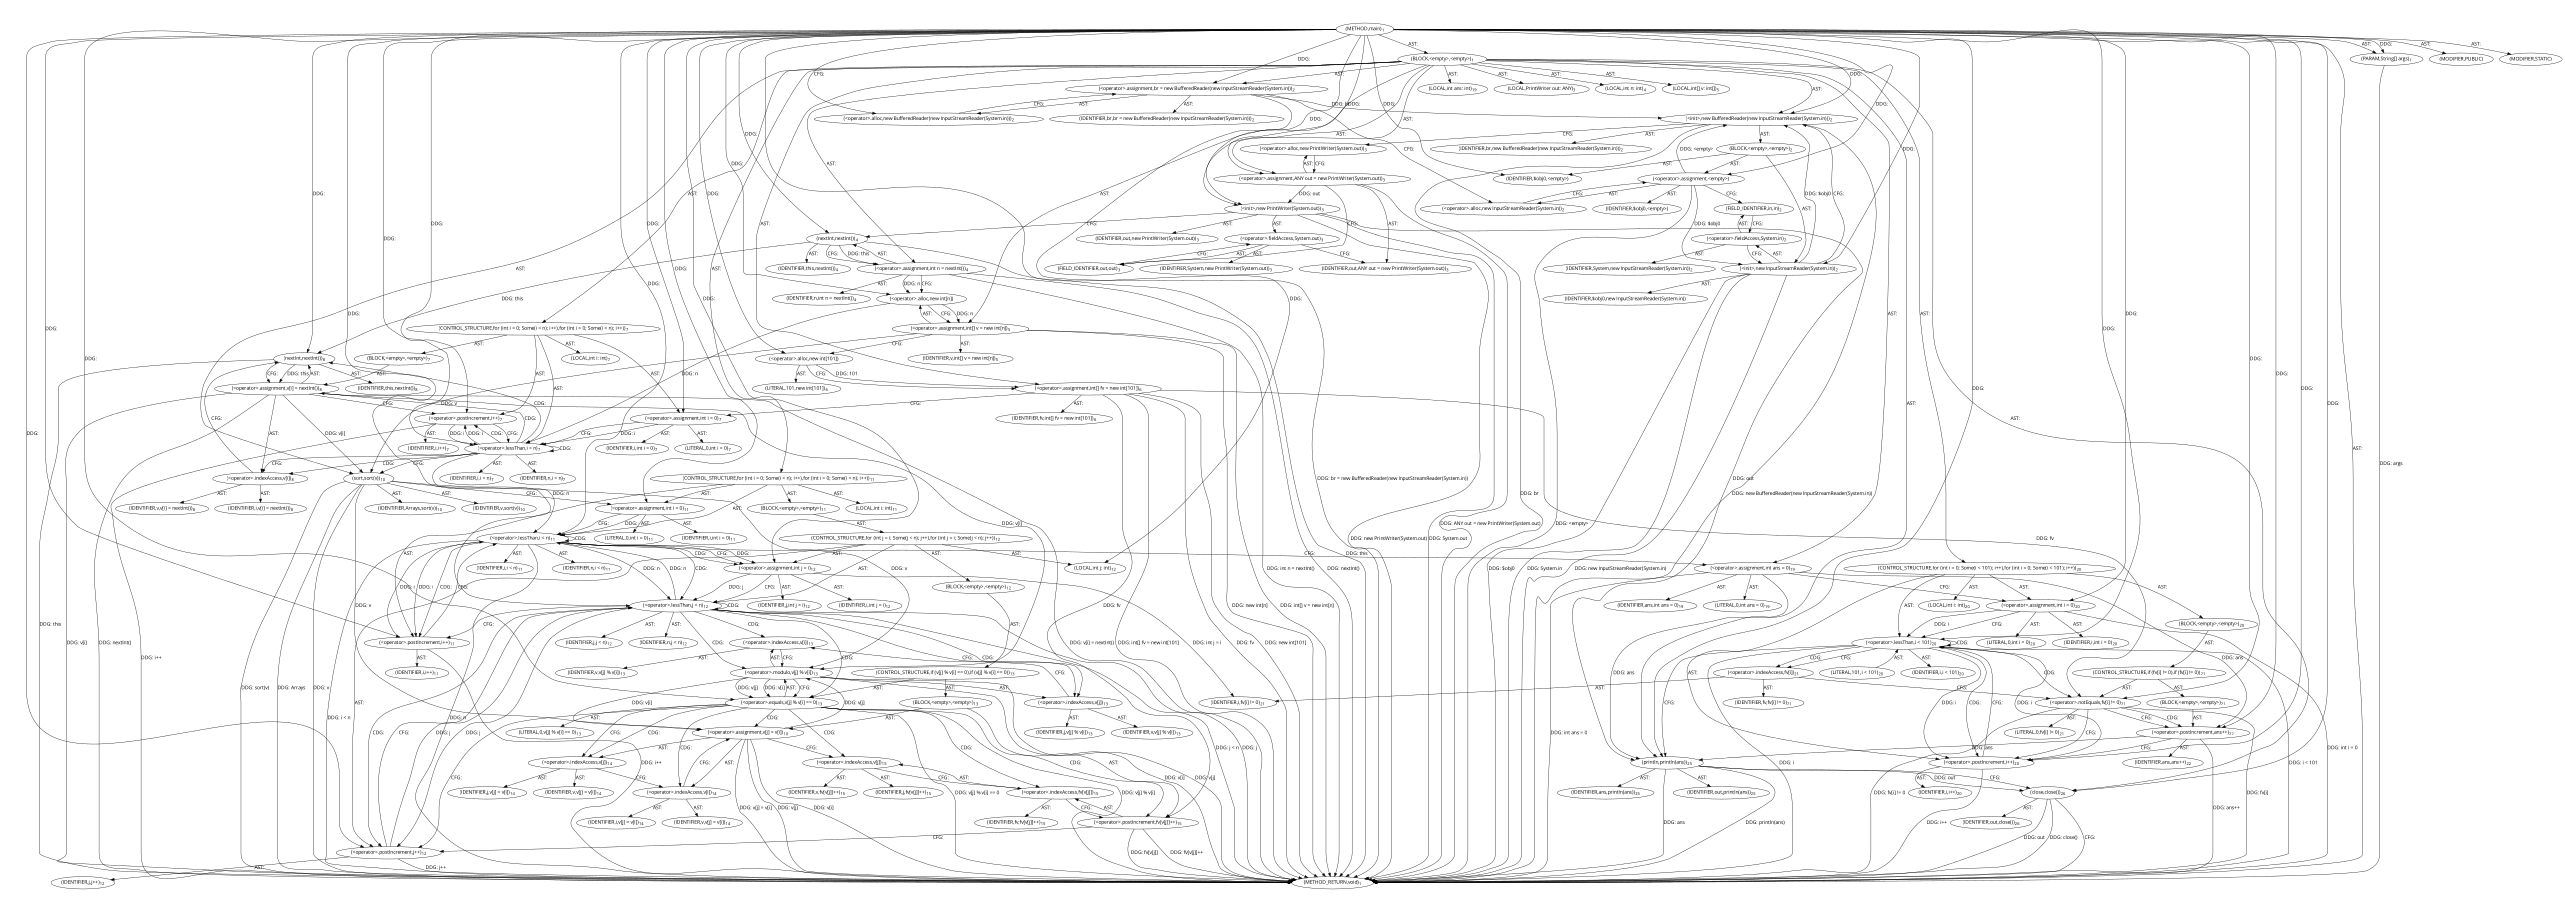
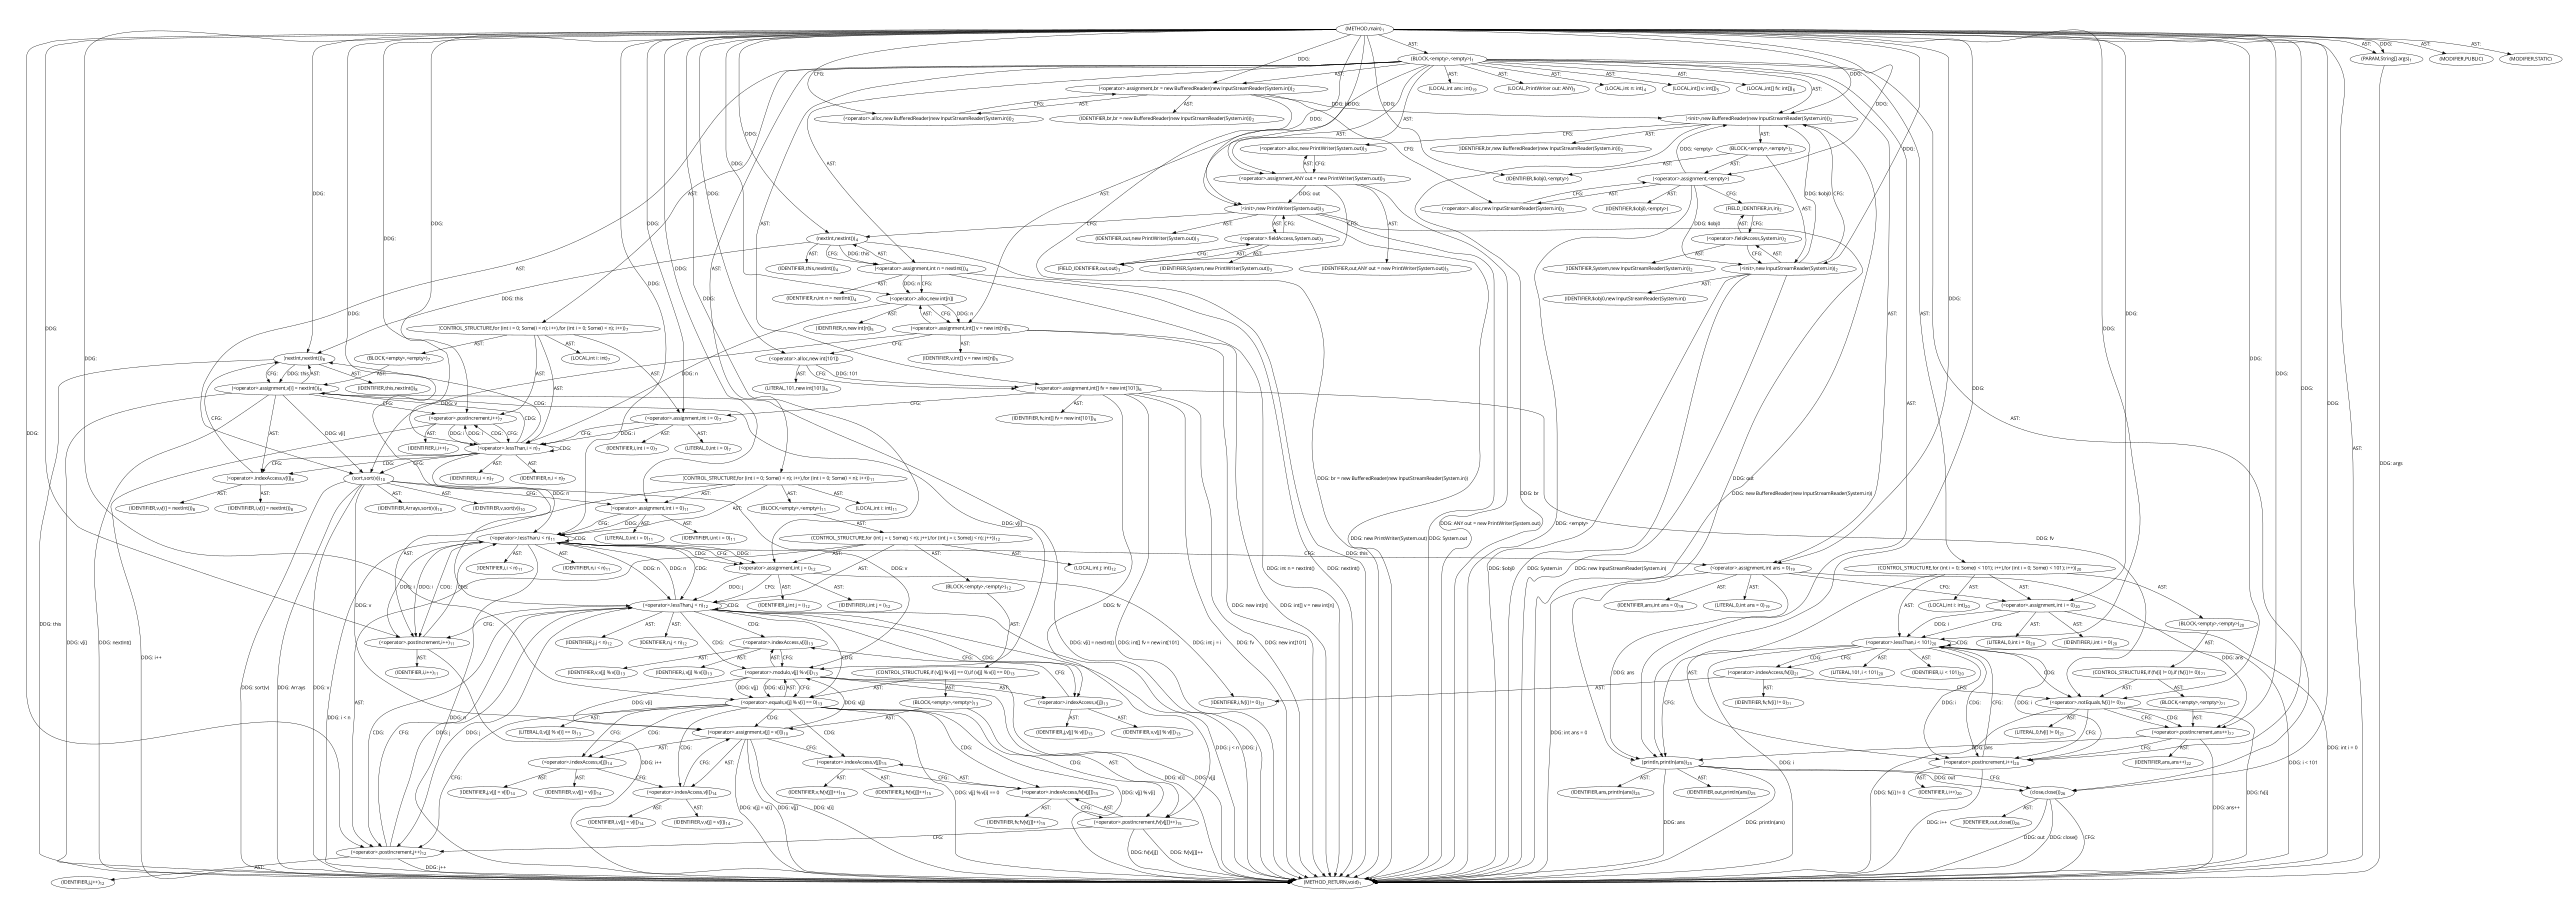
node "(LOCAL,int[] fv: int[])": added
edge "(METHOD,main)" -> "(LOCAL,int j: int)": now "(METHOD,main)" -> "(<operator>.assignment,int ans = 0)"
edge "(<operator>.fieldAccess,System.out)" -> "(IDENTIFIER,out,ANY out = new PrintWriter(System.out))": now "(<operator>.fieldAccess,System.out)" -> "(<init>,new PrintWriter(System.out))"
node "(IDENTIFIER,n,new int[n])": added
edge "(LITERAL,101,i < 101)" -> "(<operator>.lessThan,i < 101)": reversed
node "(IDENTIFIER,i,v[j] % v[i])": added
